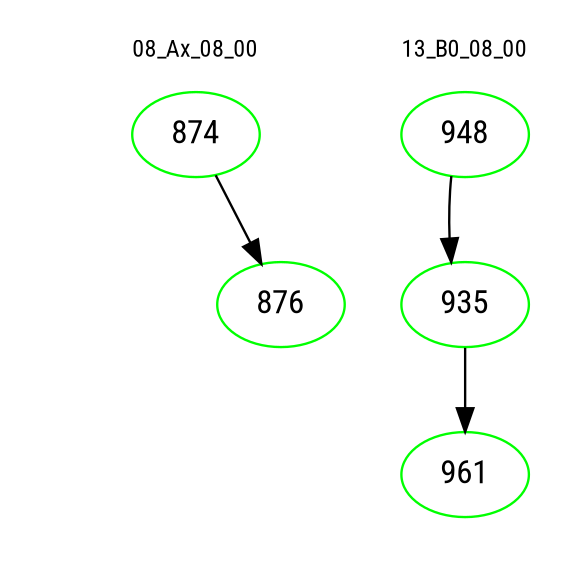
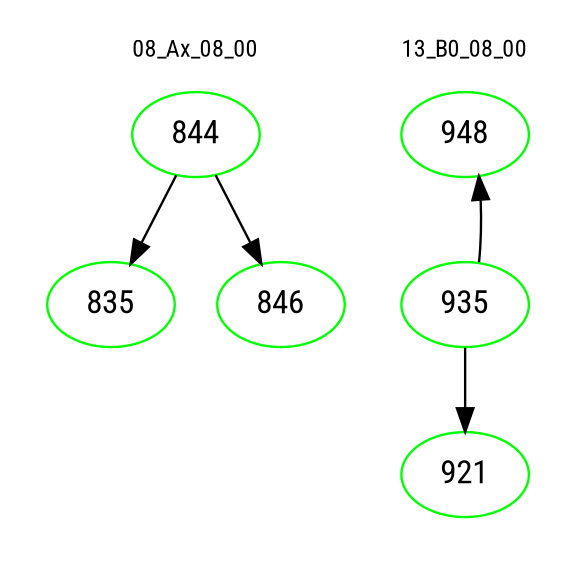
node "874": label "874" -> "844"
edge "948" -> "935": reversed
node "835": added
node "876": label "876" -> "846"
node "961": label "961" -> "921"
